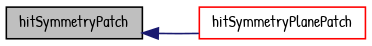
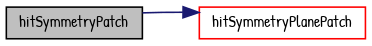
edge "hitSymmetryPlanePatch" -> "hitSymmetryPatch": reversed
